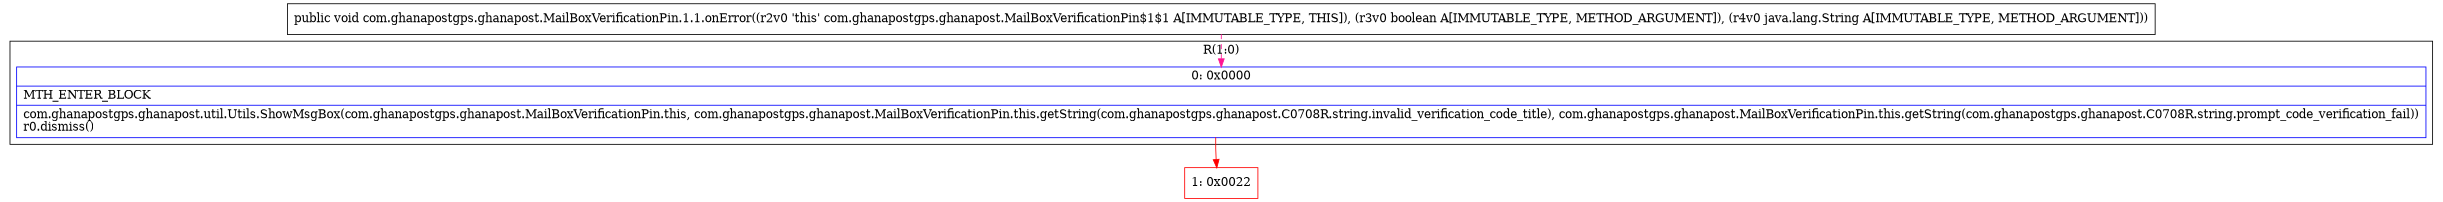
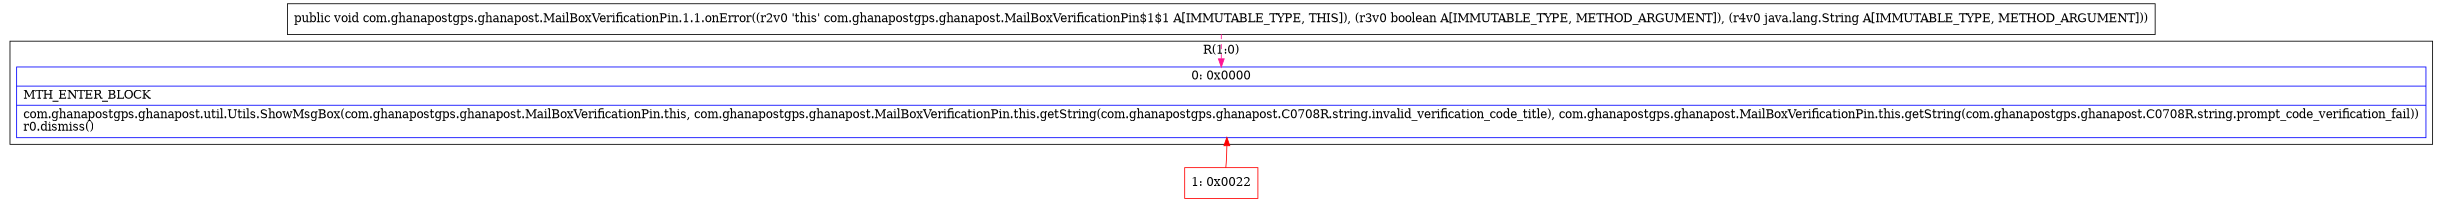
edge "0: 0x0000" -> "1: 0x0022": reversed
